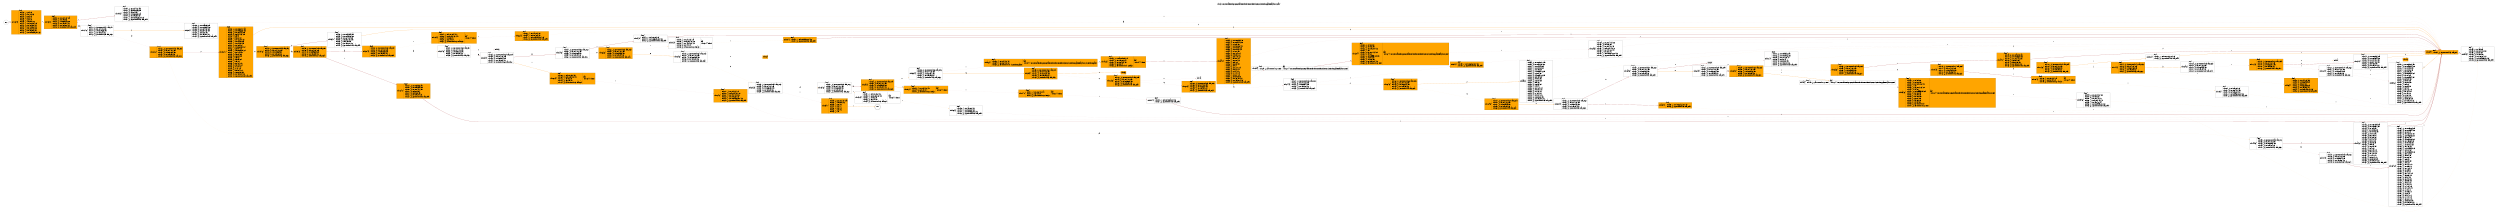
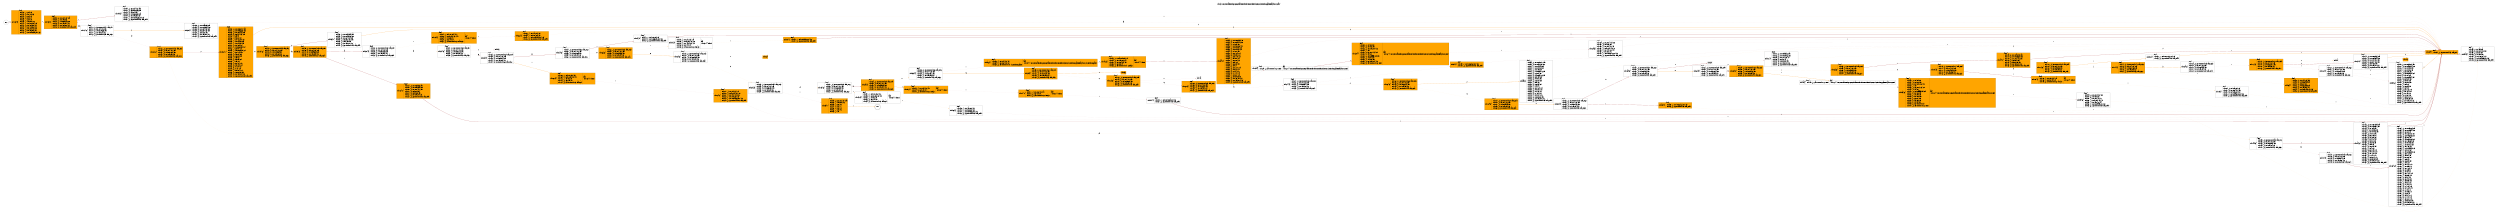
node "0x401502 [25]": fillcolor orange -> white
edge "0x401dcd [5]" -> "0x4019fa [25]": reversed
